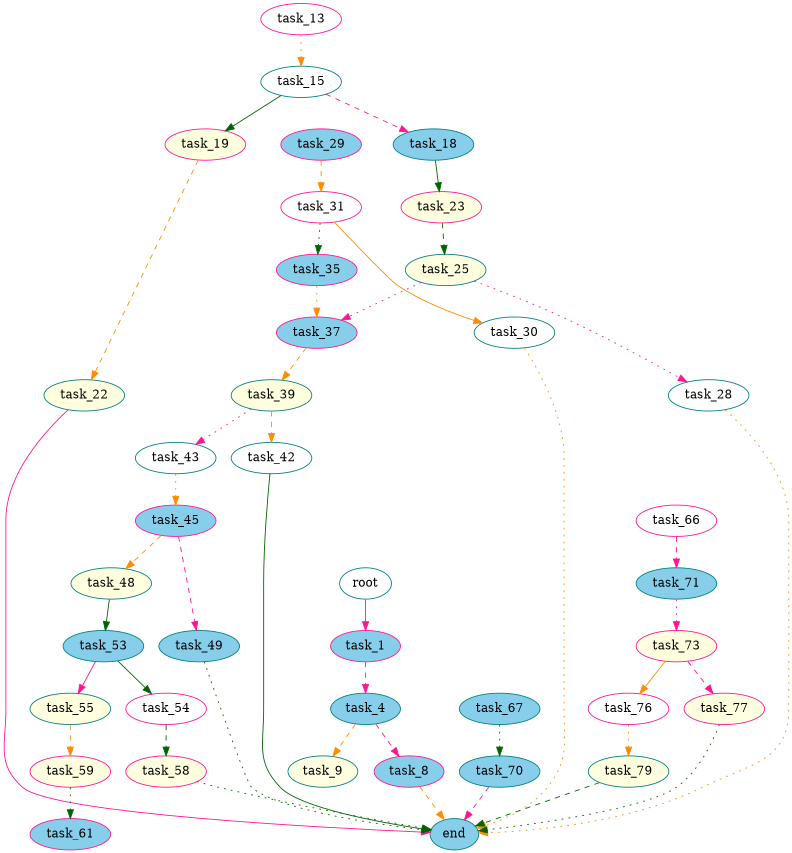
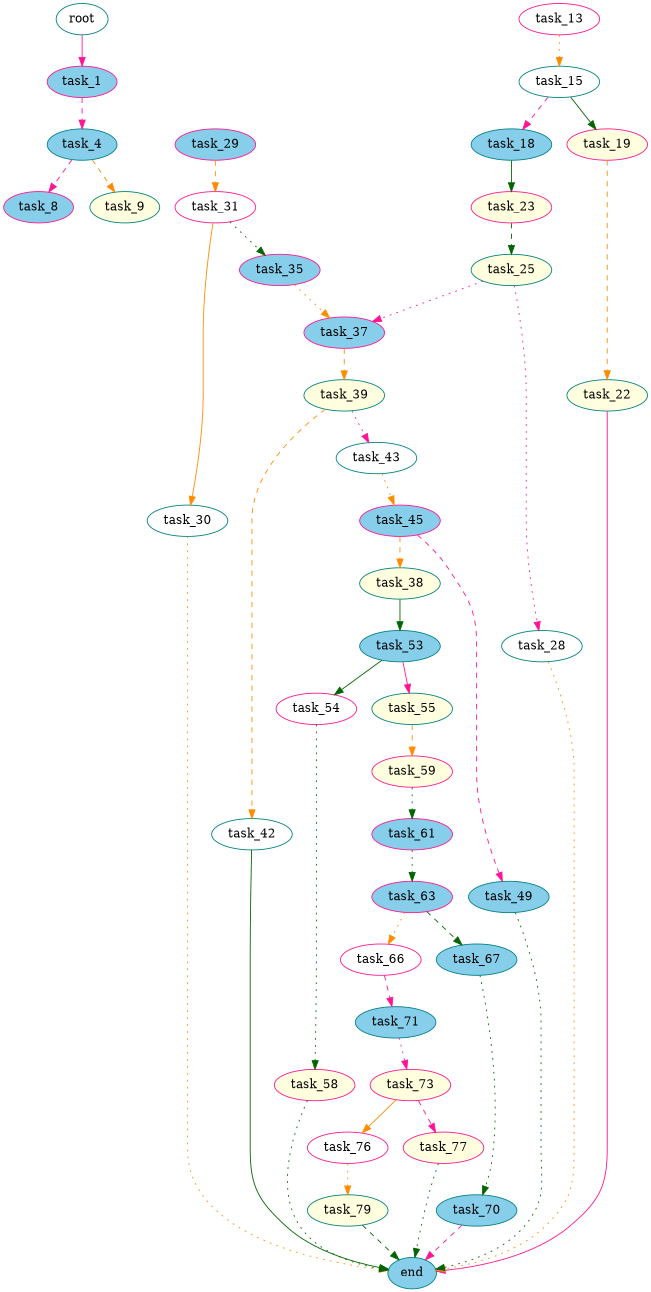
node "task_48": label "task_48" -> "task_38"
edge "task_54" -> "task_58": style dashed -> dotted
edge "task_8" -> "end": removed
node "task_63": added
